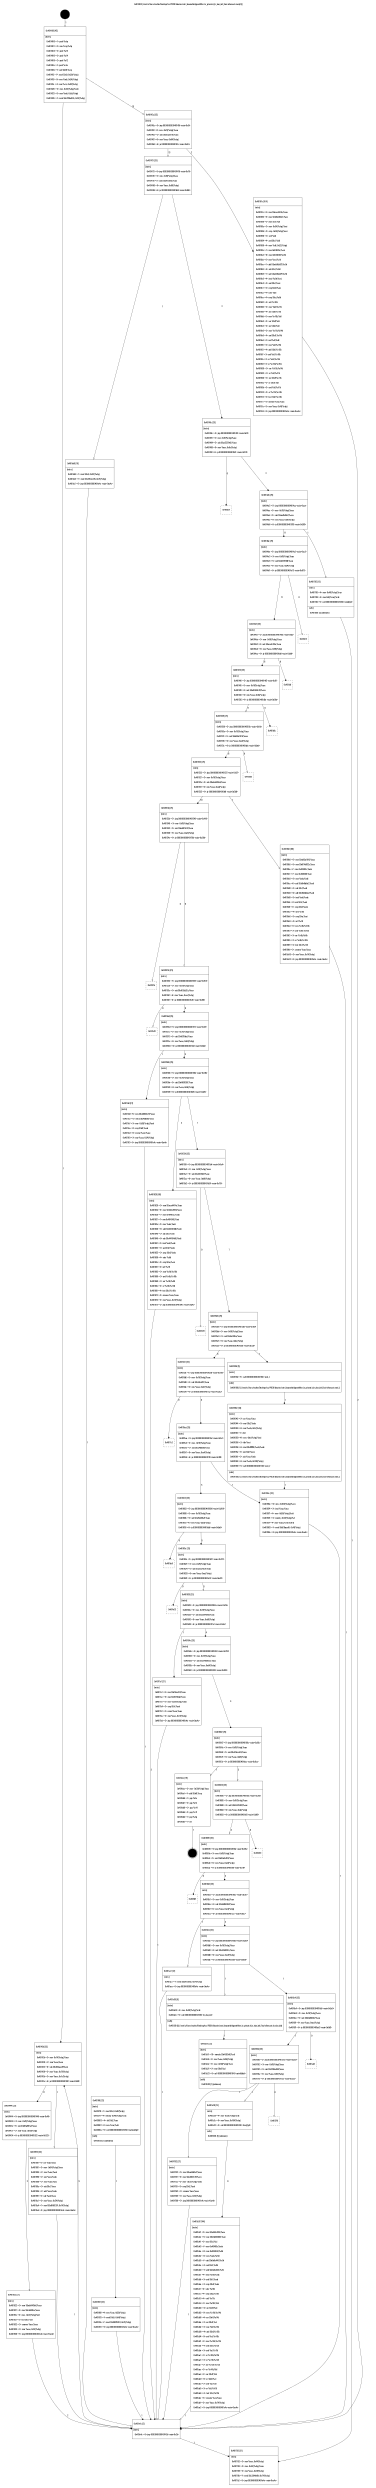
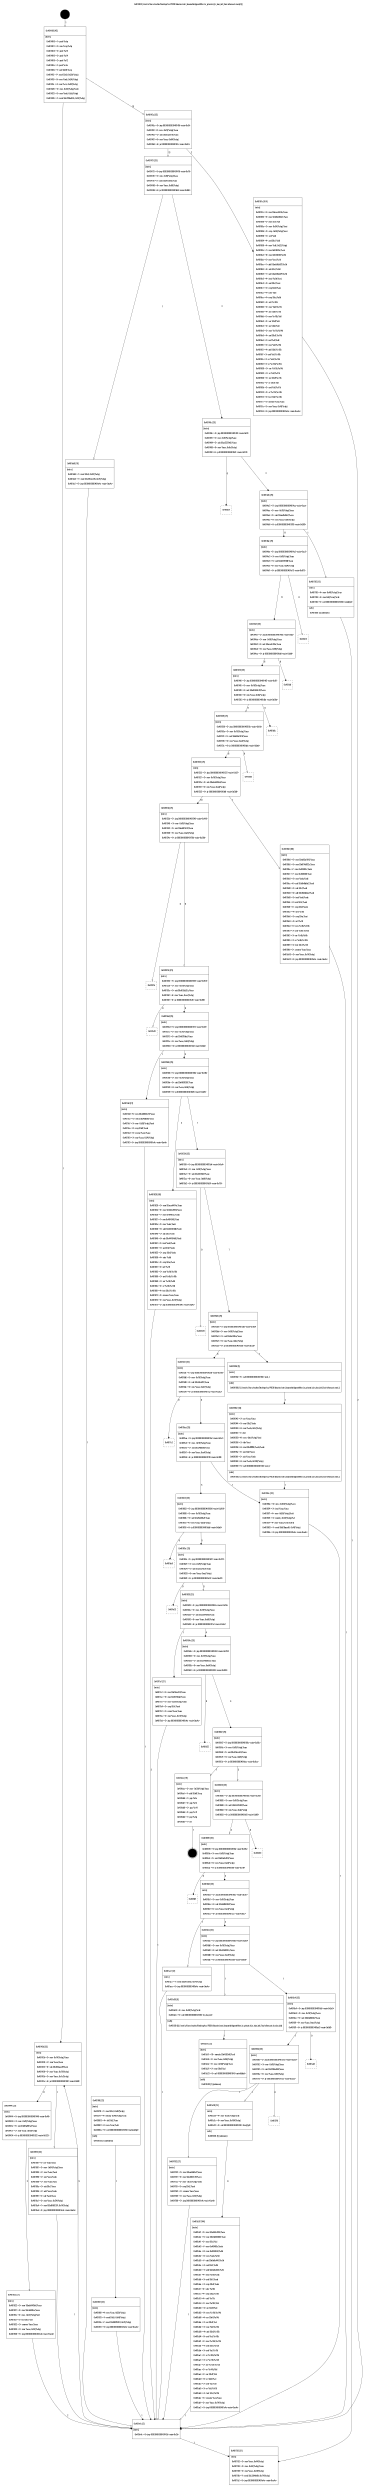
node "0x401d55": added
